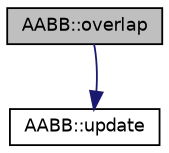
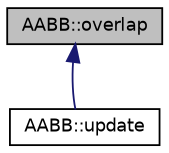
edge "AABB::overlap" -> "AABB::update": reversed
